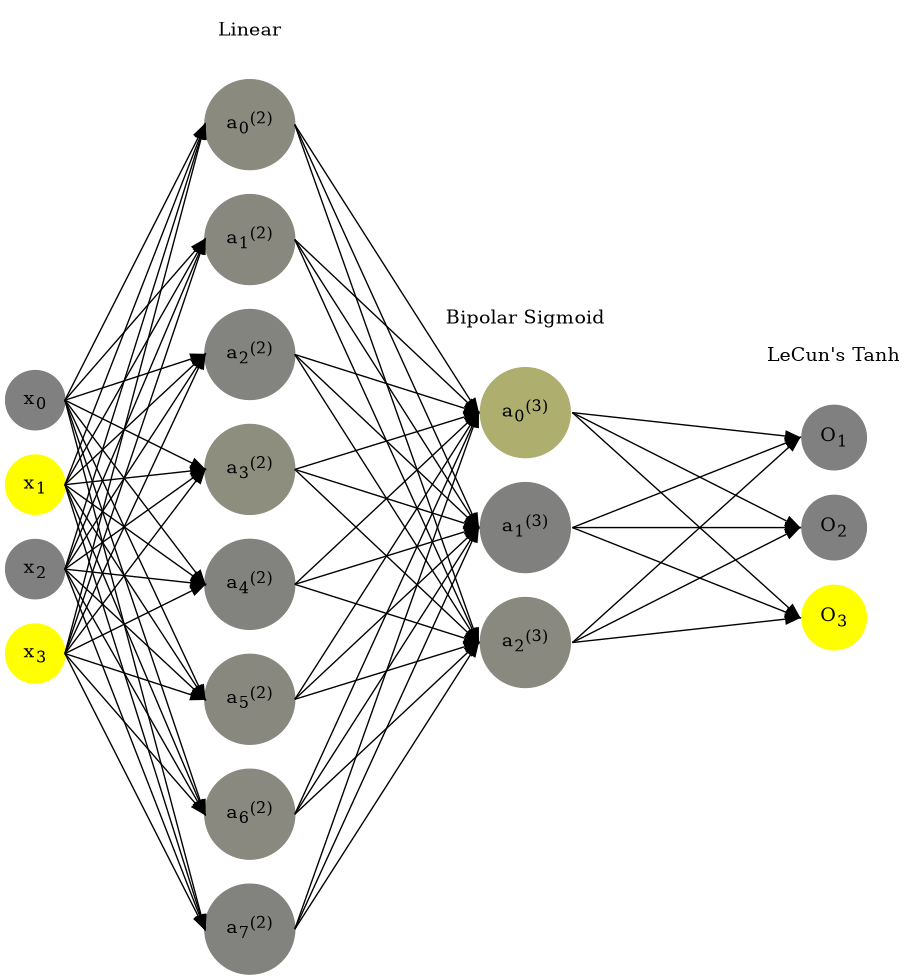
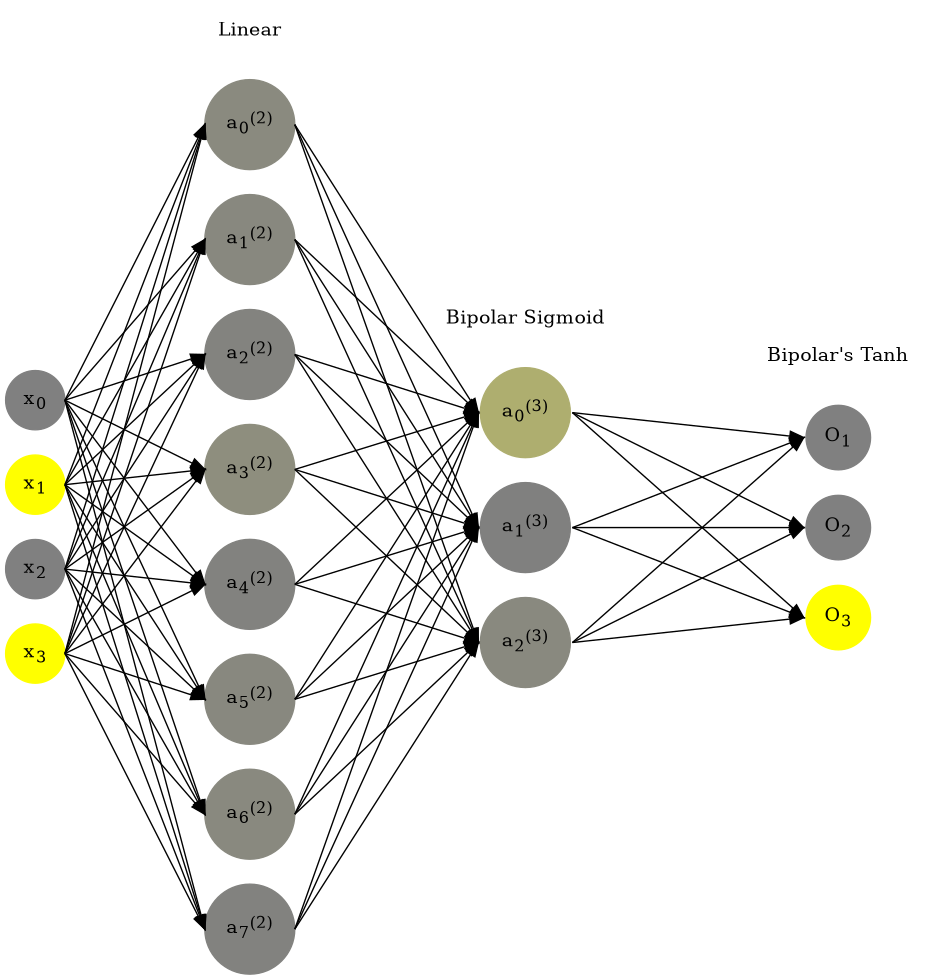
node "LeCun's Tanh": label "LeCun's Tanh" -> "Bipolar's Tanh"
